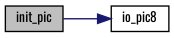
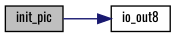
node "io_pic8": label "io_pic8" -> "io_out8"
